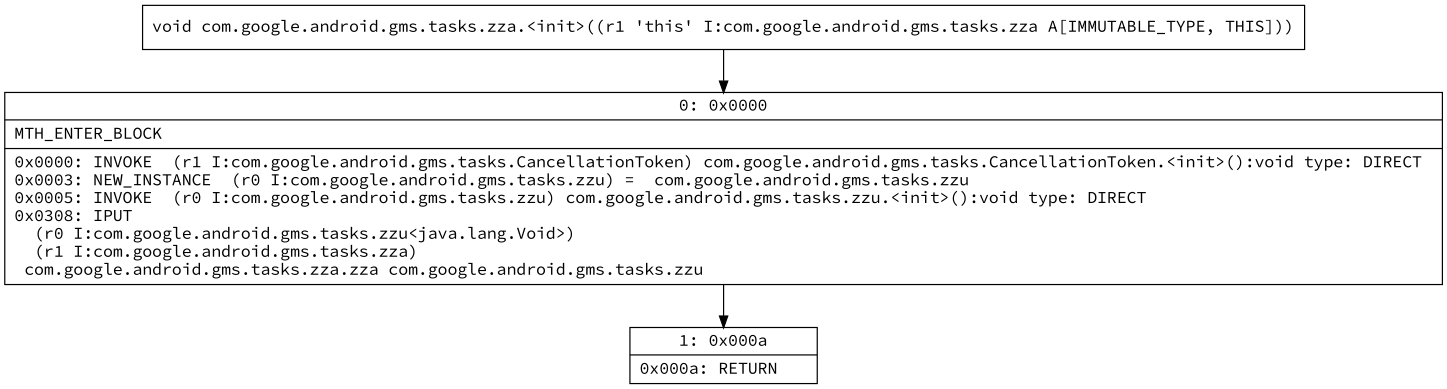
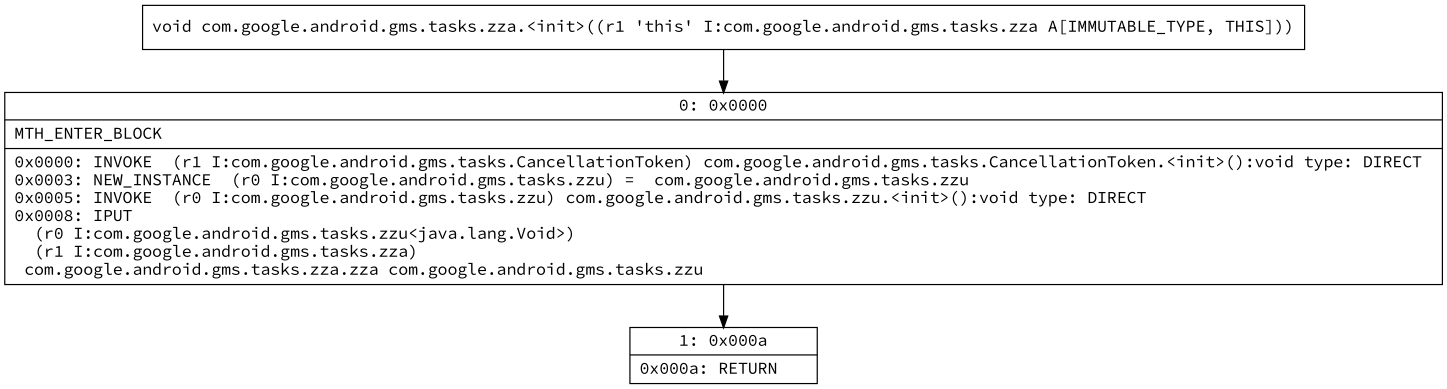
node "0: 0x0000": text "0x0308: IPUT" -> "0x0008: IPUT"
